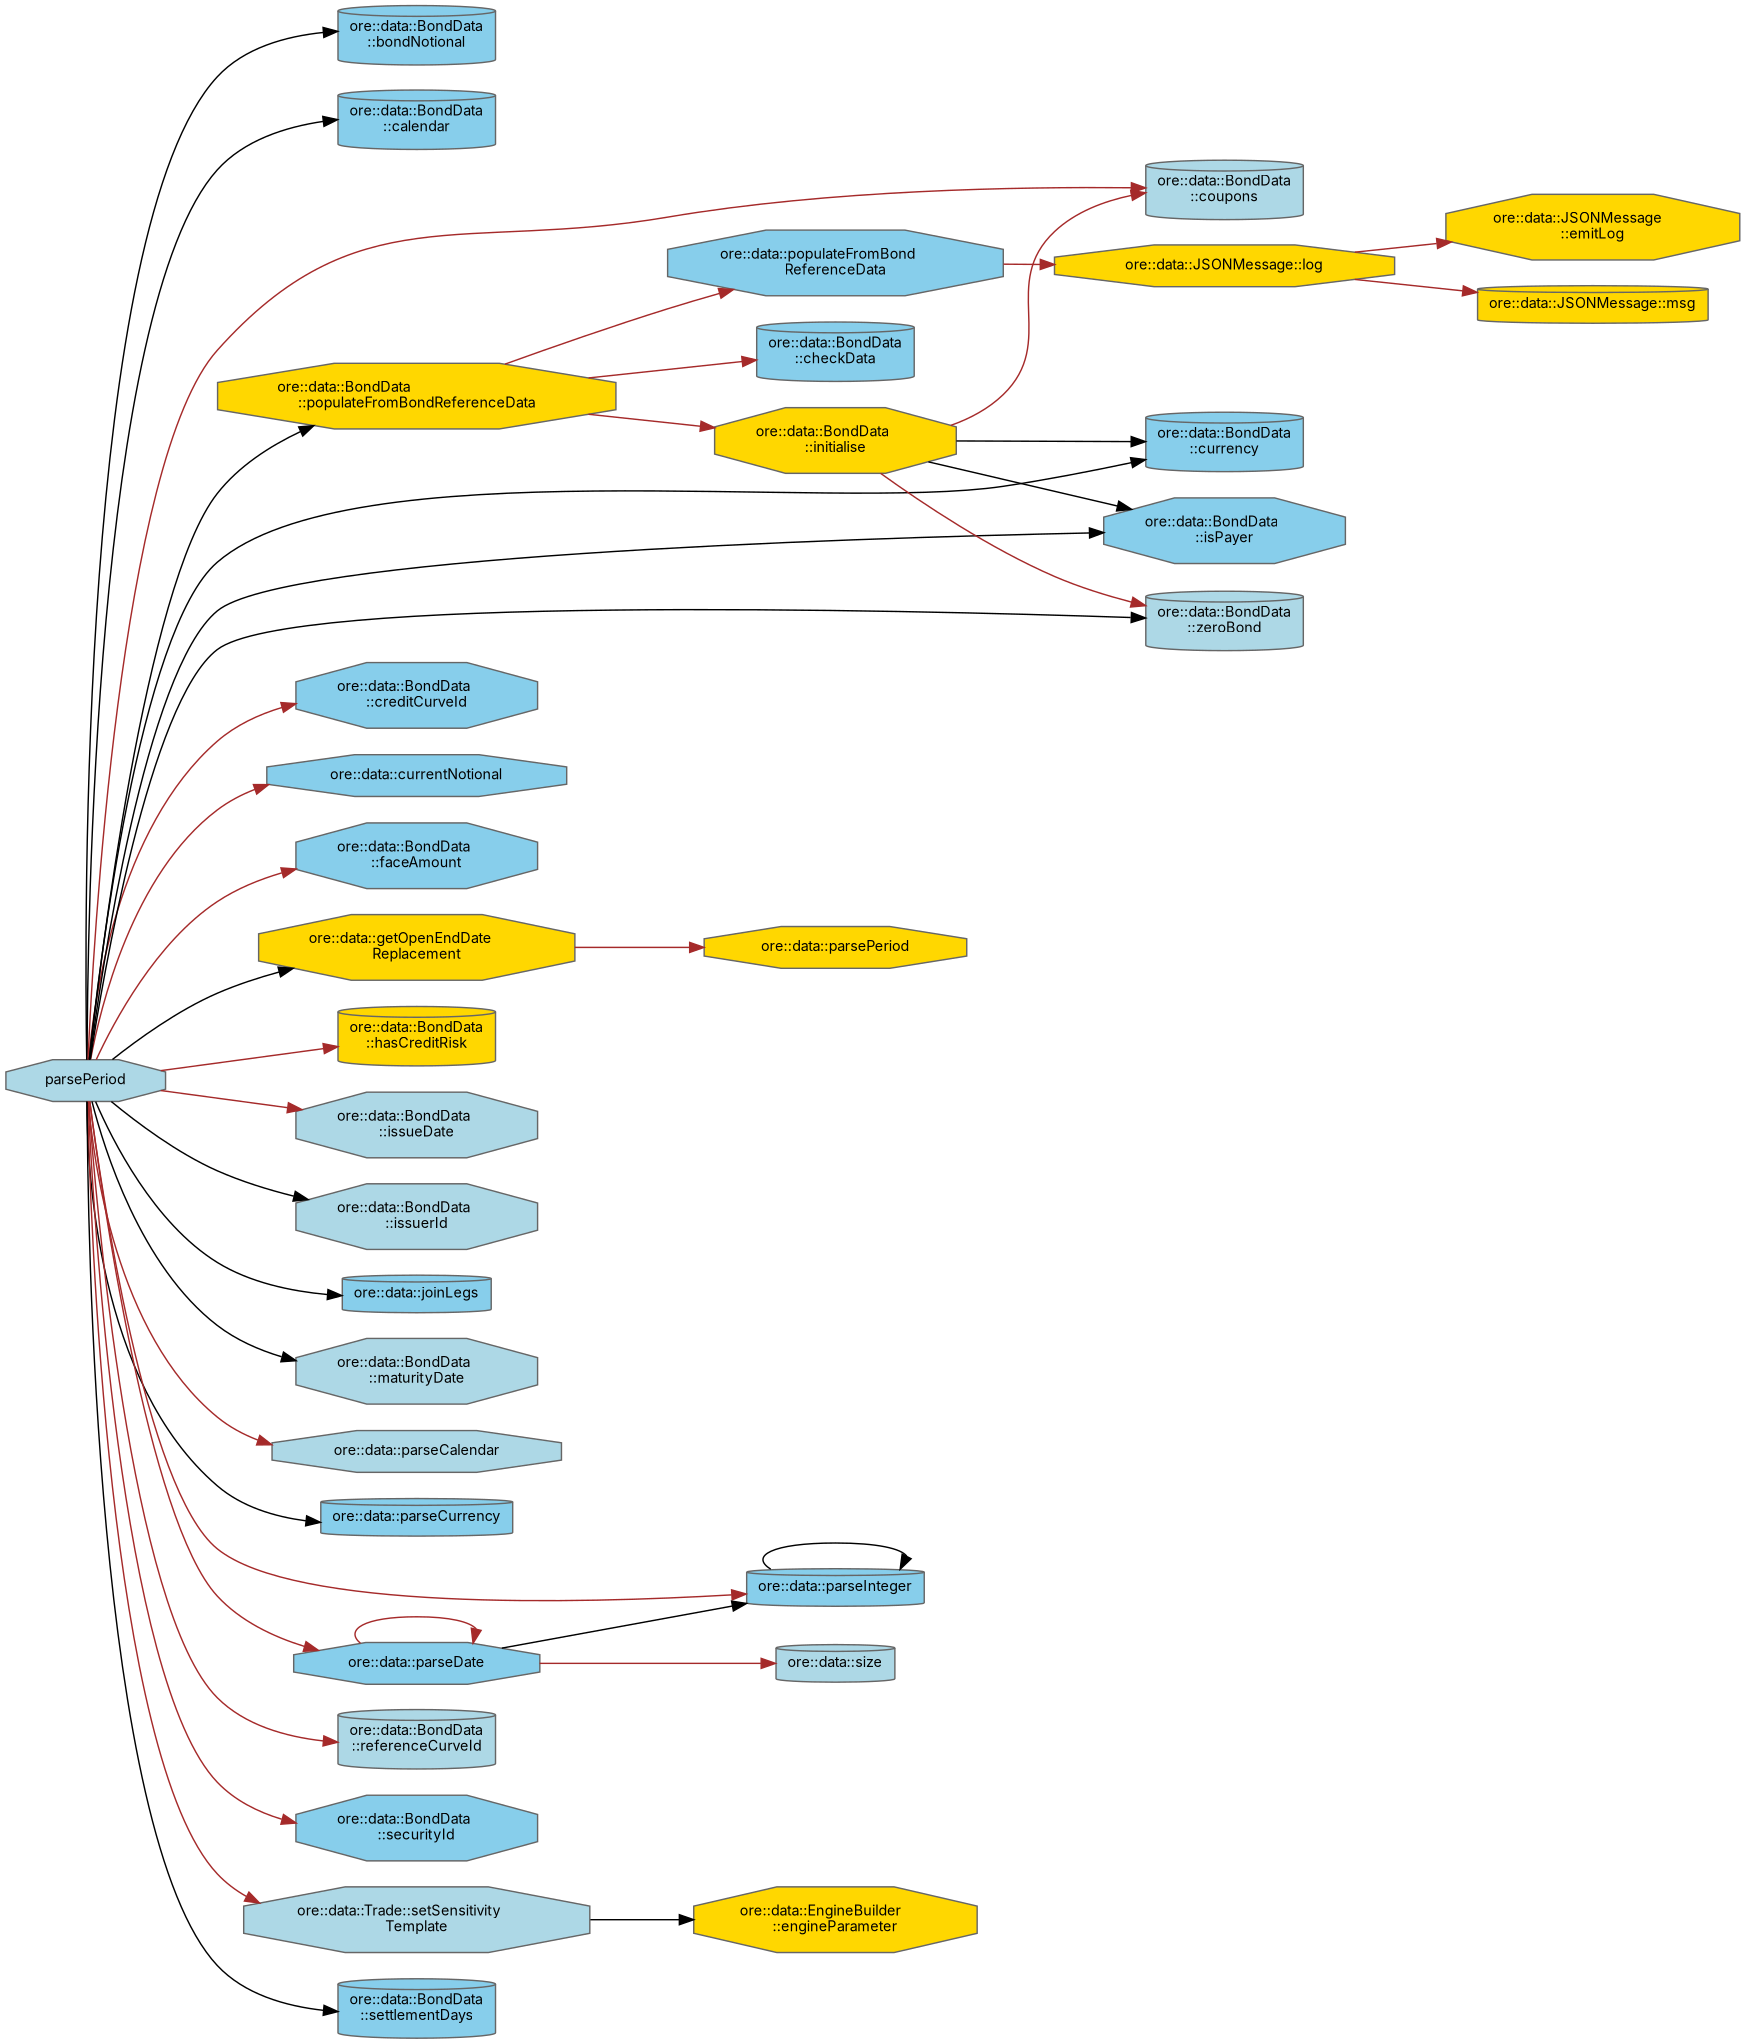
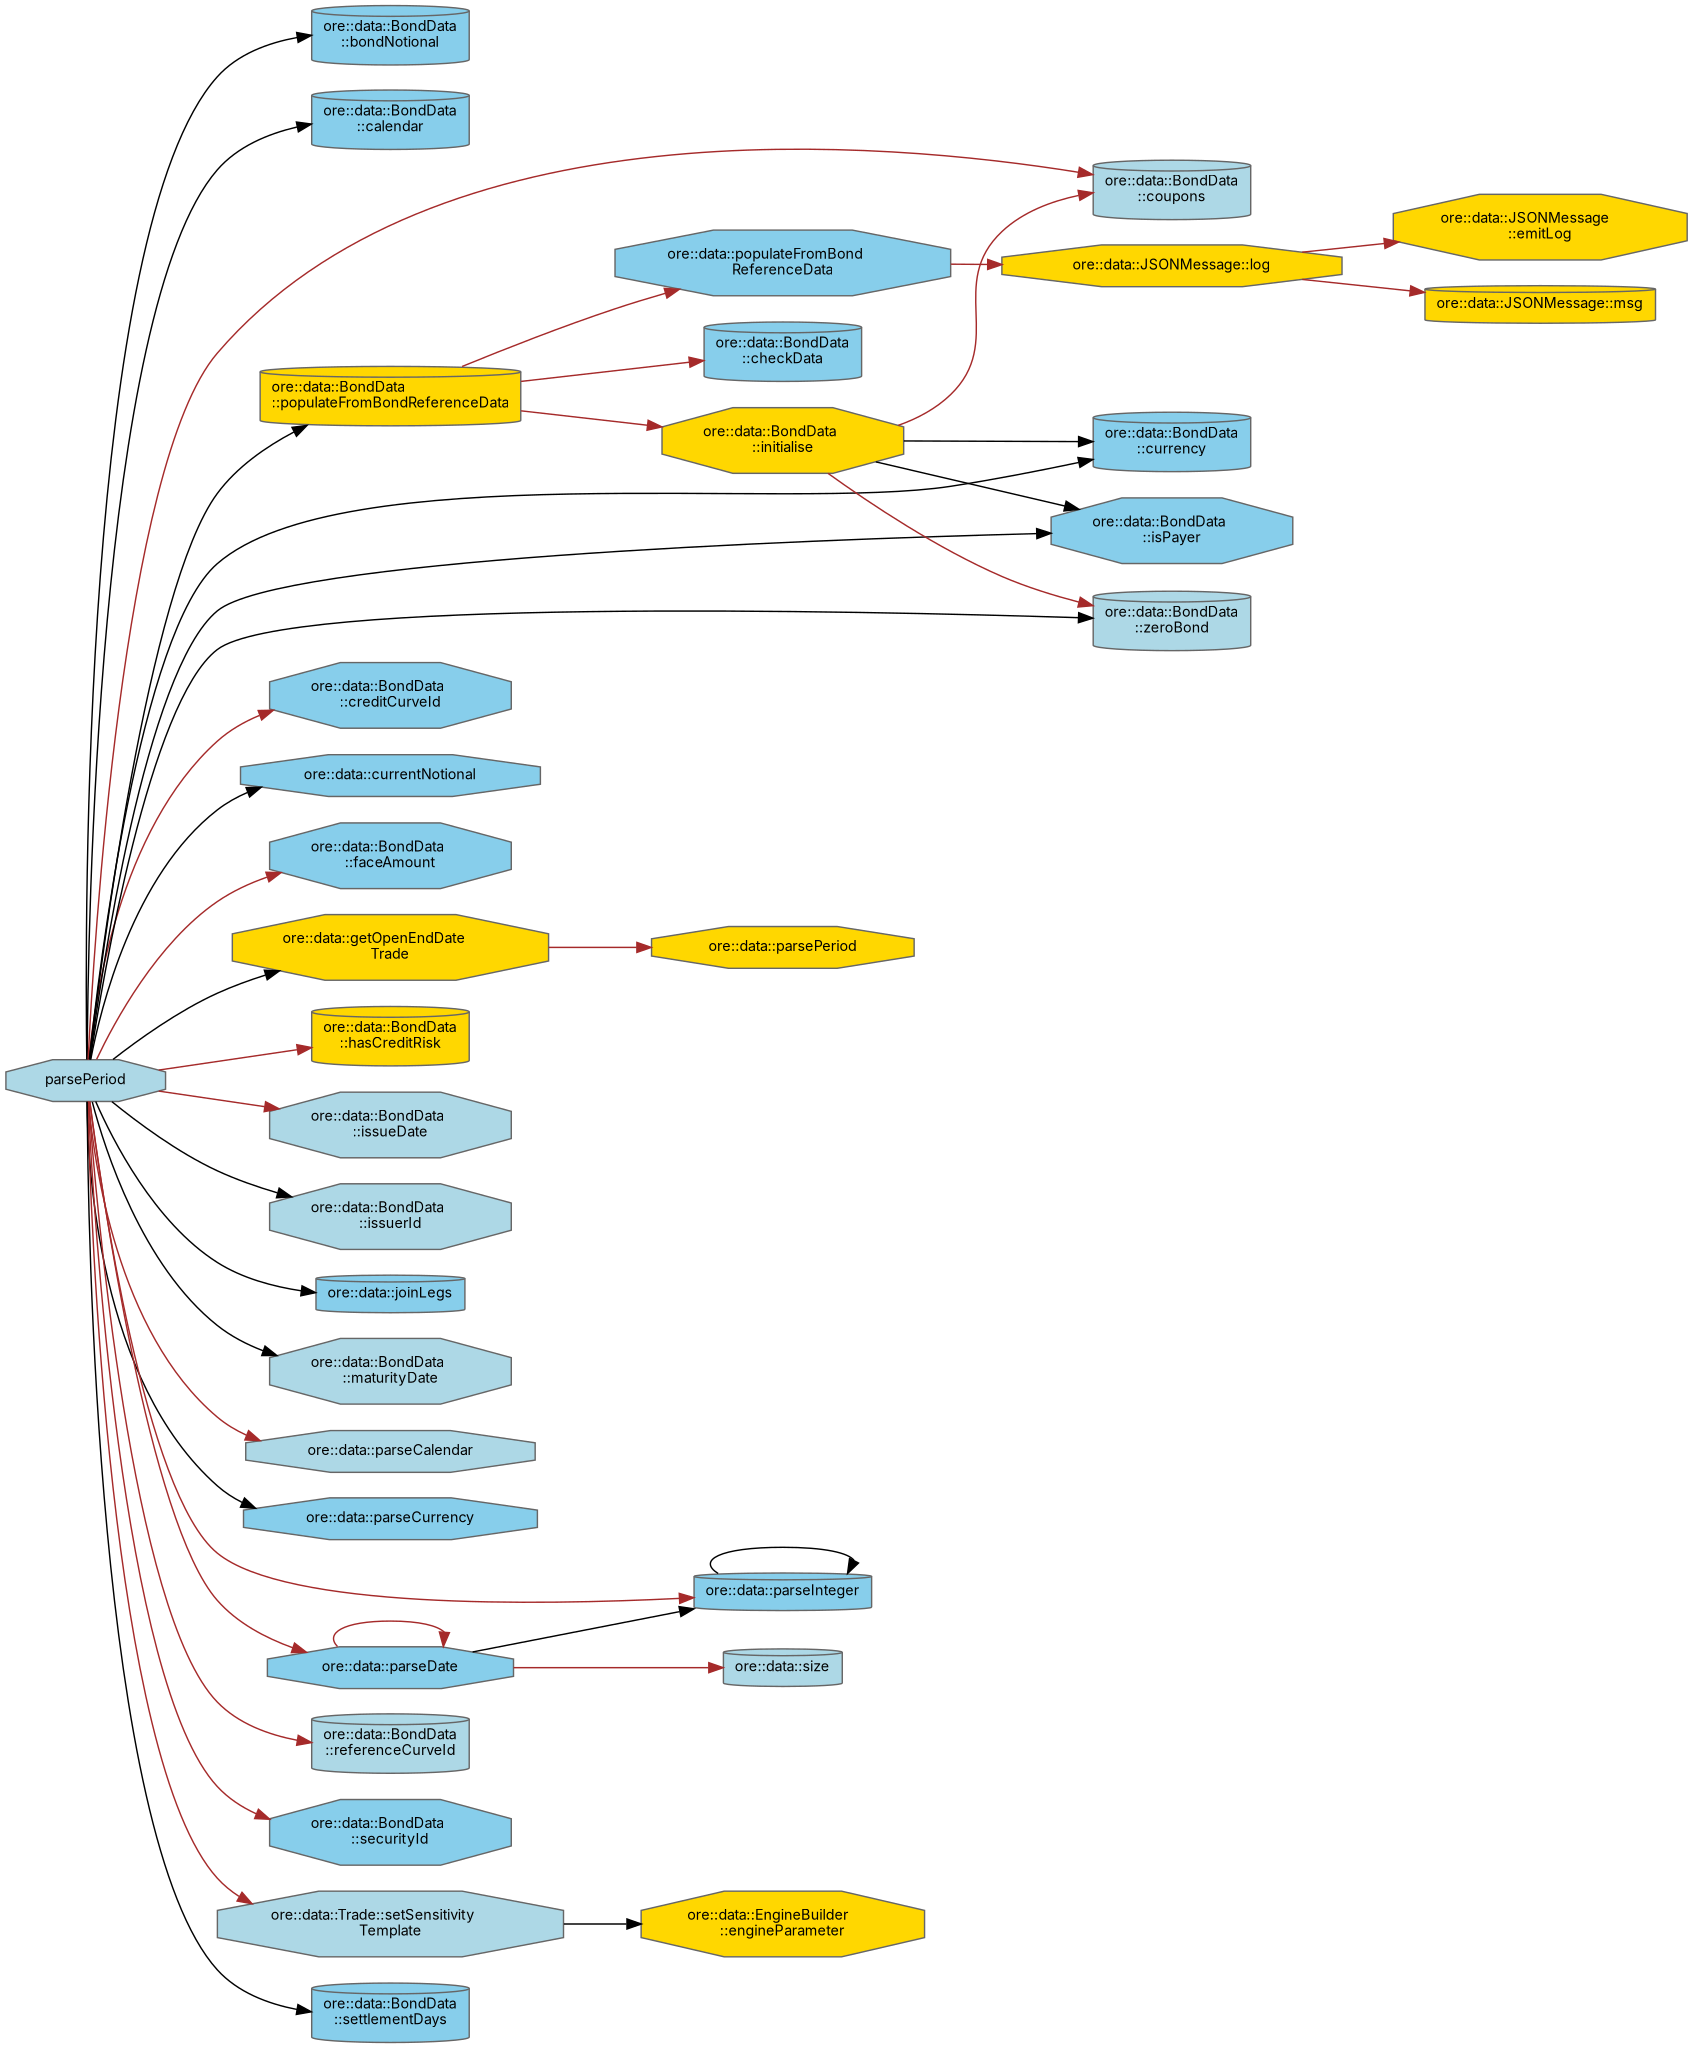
node "ore::data::BondData ::populateFromBondReferenceData": shape octagon -> cylinder
edge "parsePeriod" -> "ore::data::currentNotional": color brown -> black
node "ore::data::getOpenEndDate Replacement": label "ore::data::getOpenEndDate Replacement" -> "ore::data::getOpenEndDate Trade"
node "ore::data::parseCurrency": shape cylinder -> octagon
